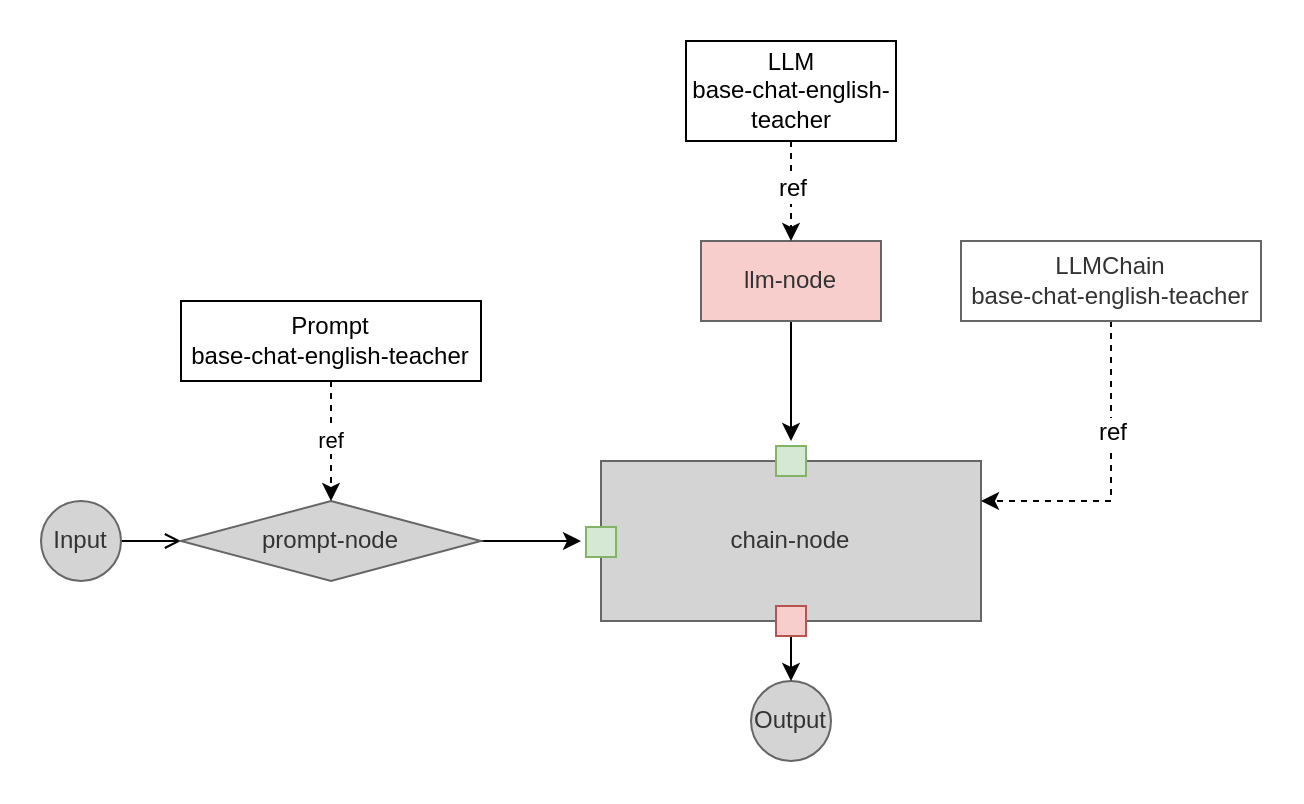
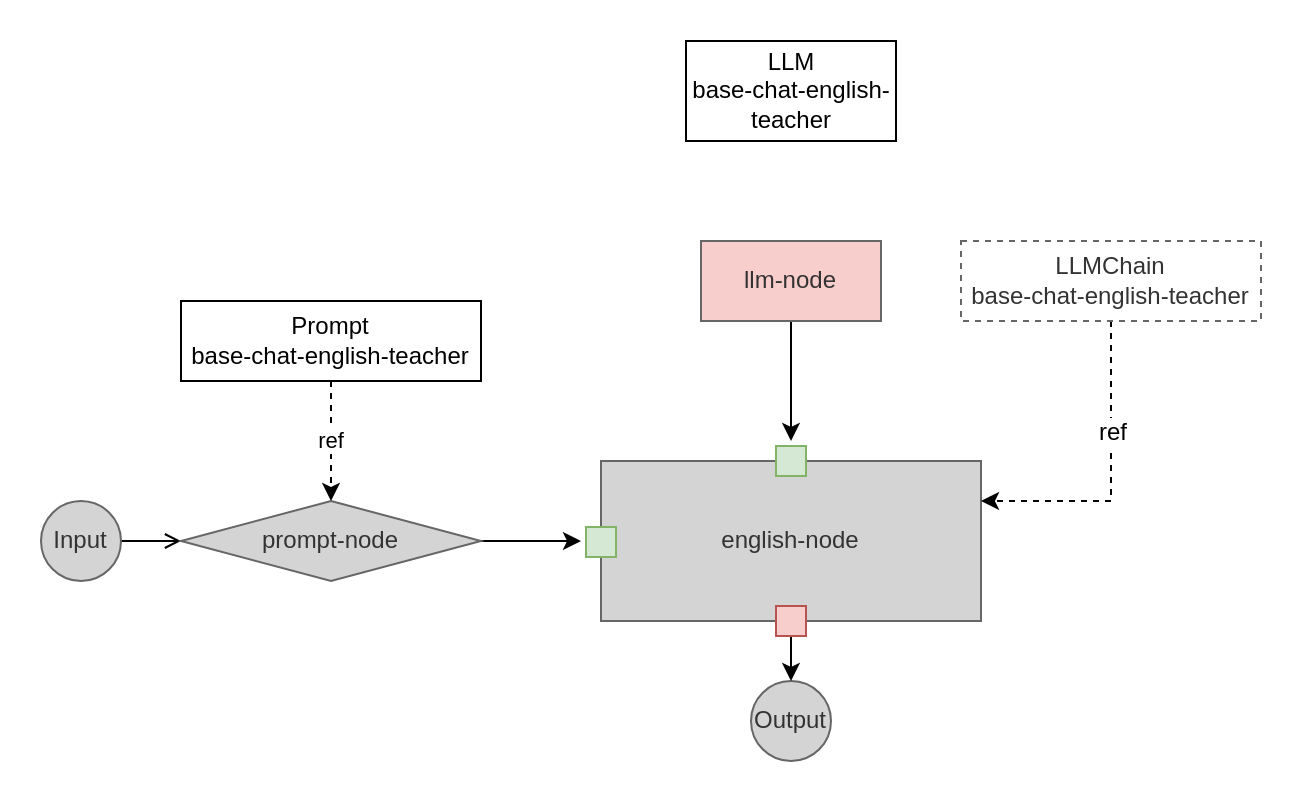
edge "LLM base-chat-english-teacher" -> "llm-node": removed, label "ref"
node "LLMChain base-chat-english-teacher": style solid -> dashed
node "chain-node": label "chain-node" -> "english-node"
